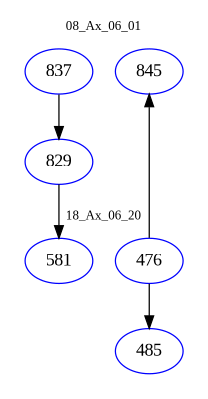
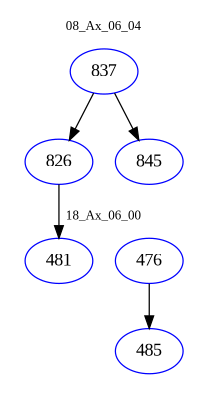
cluster "08_Ax_06_01": label "08_Ax_06_01" -> "08_Ax_06_04"
node "829": label "829" -> "826"
edge "476" -> "845": now "837" -> "845"
cluster "18_Ax_06_20": label "18_Ax_06_20" -> "18_Ax_06_00"
node "581": label "581" -> "481"
